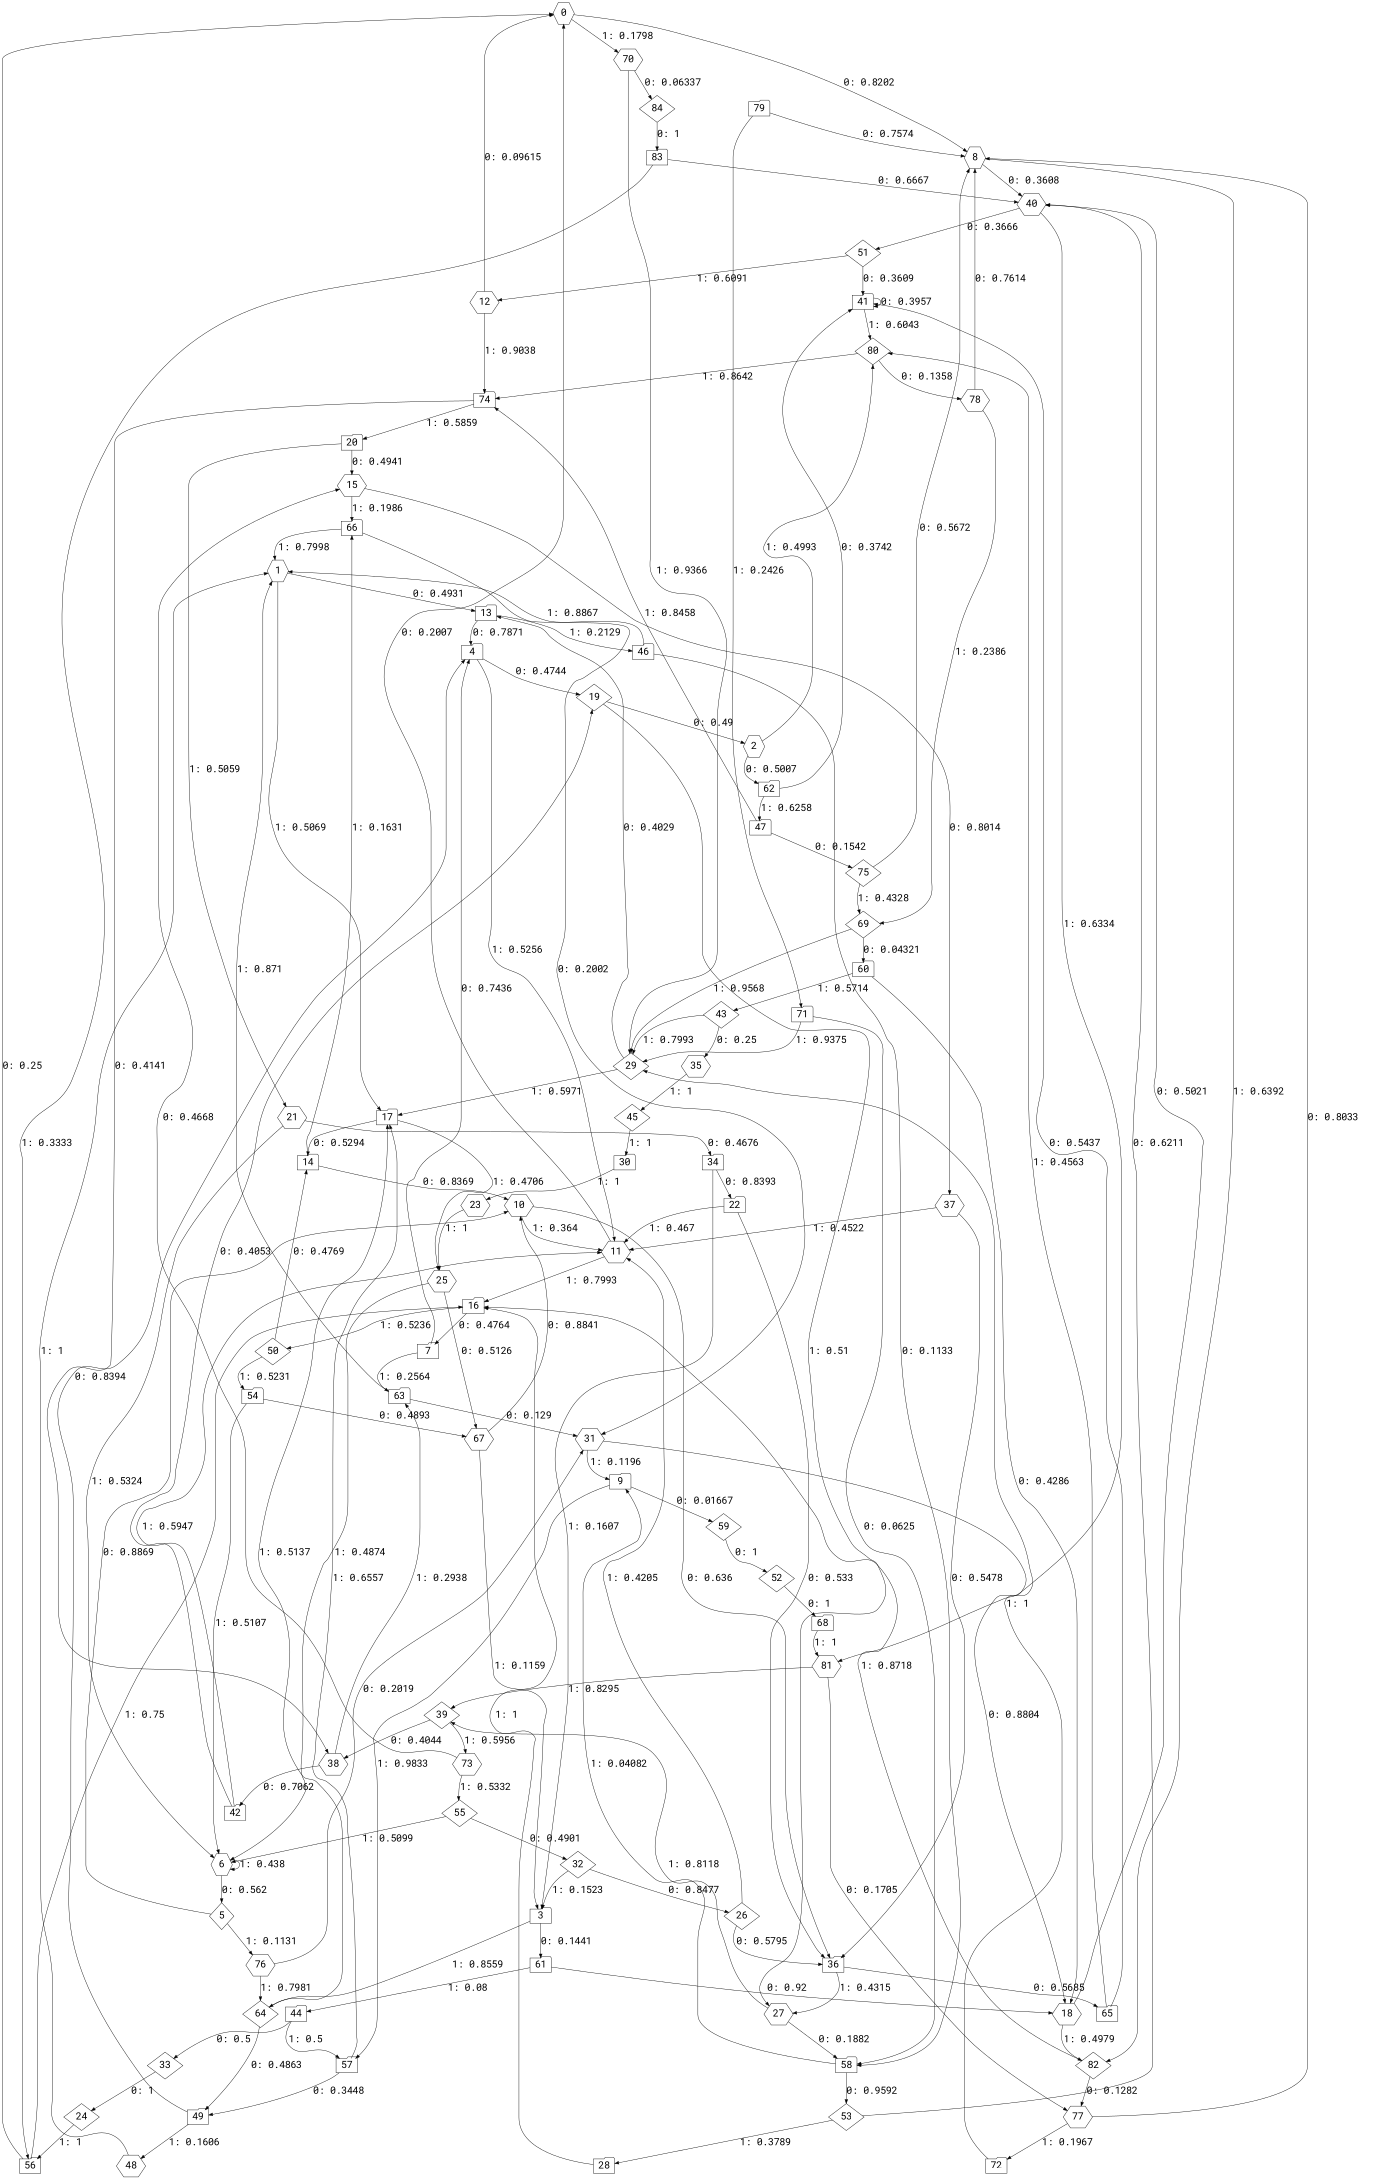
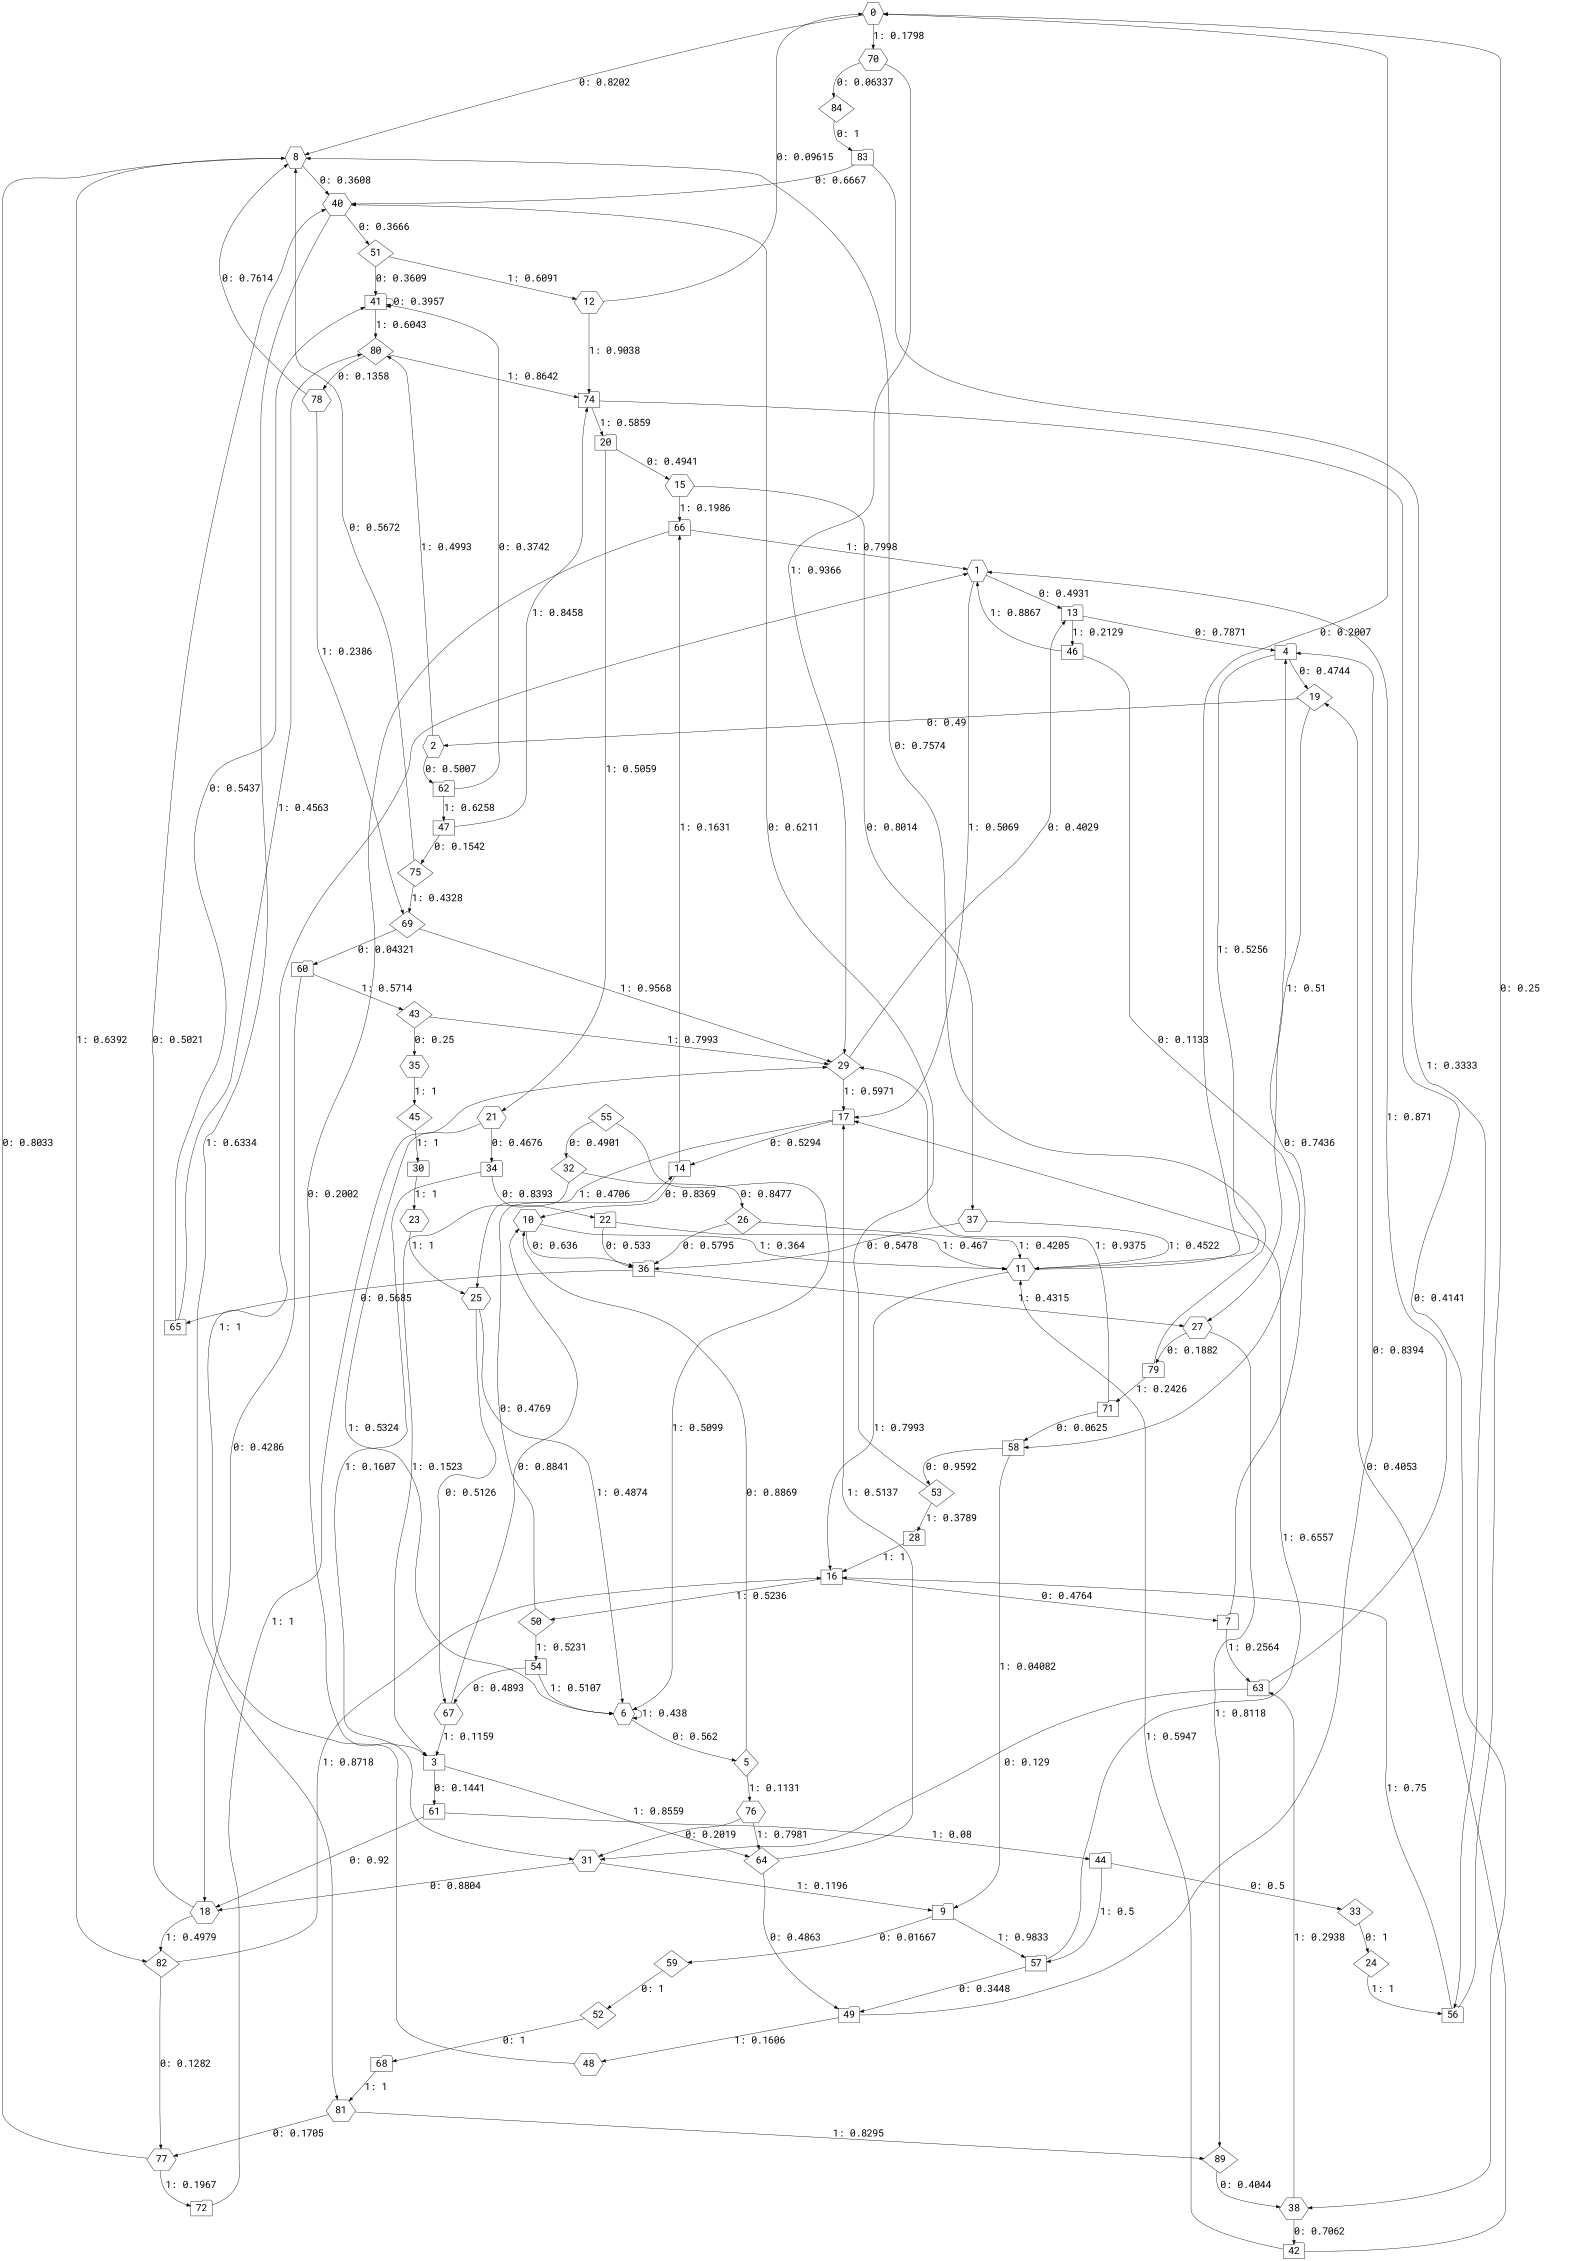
node "39": label "39" -> "89"
node "73": removed
edge "27" -> "58": now "27" -> "79"
